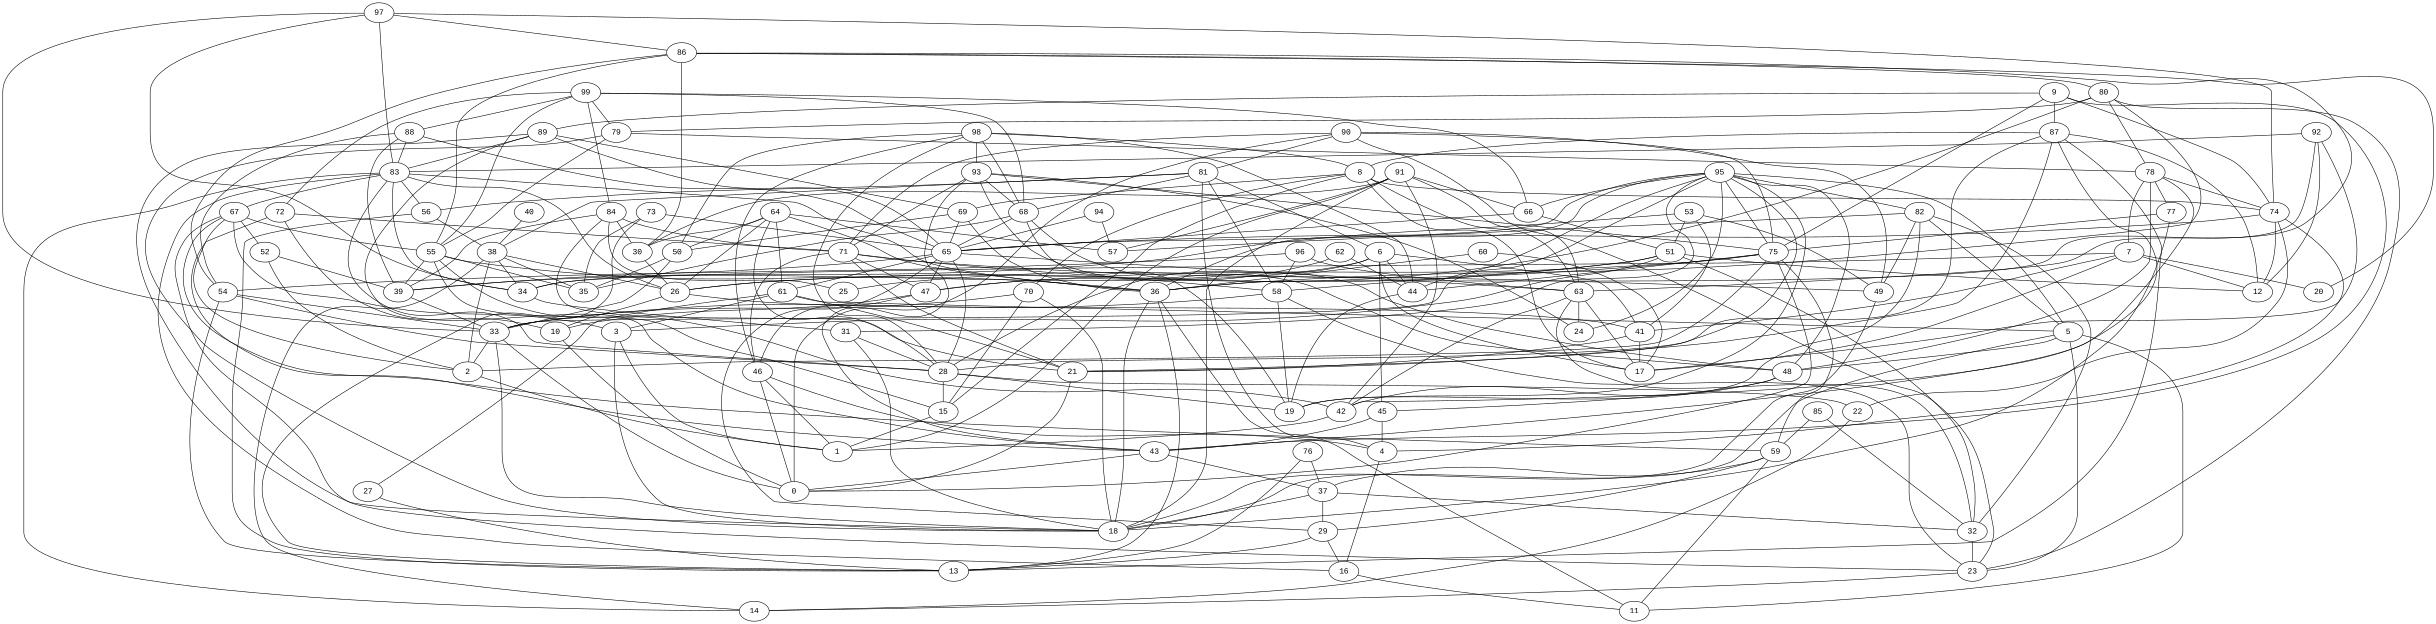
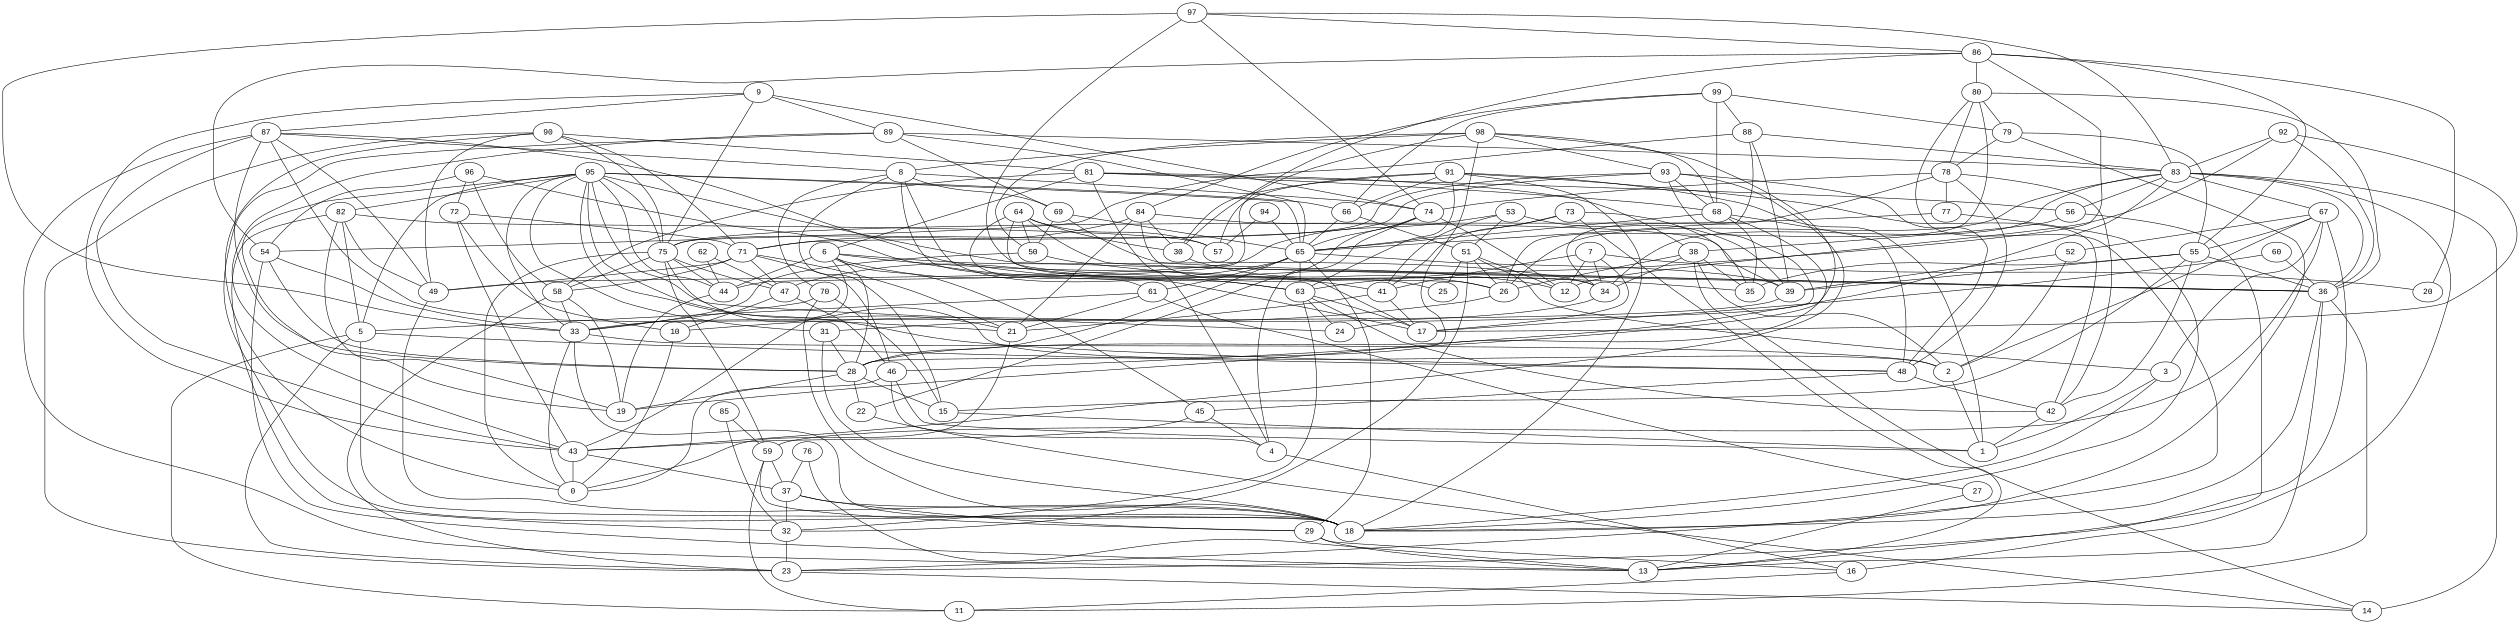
edge "99" -- "72": now "96" -- "72"
edge "99" -- "55": removed
edge "87" -- "49": added
edge "78" -- "7": now "78" -- "34"
node "40": removed
edge "26" -- "41": now "73" -- "41"
edge "61" -- "3": removed
edge "64" -- "28": removed
edge "6" -- "43": added
